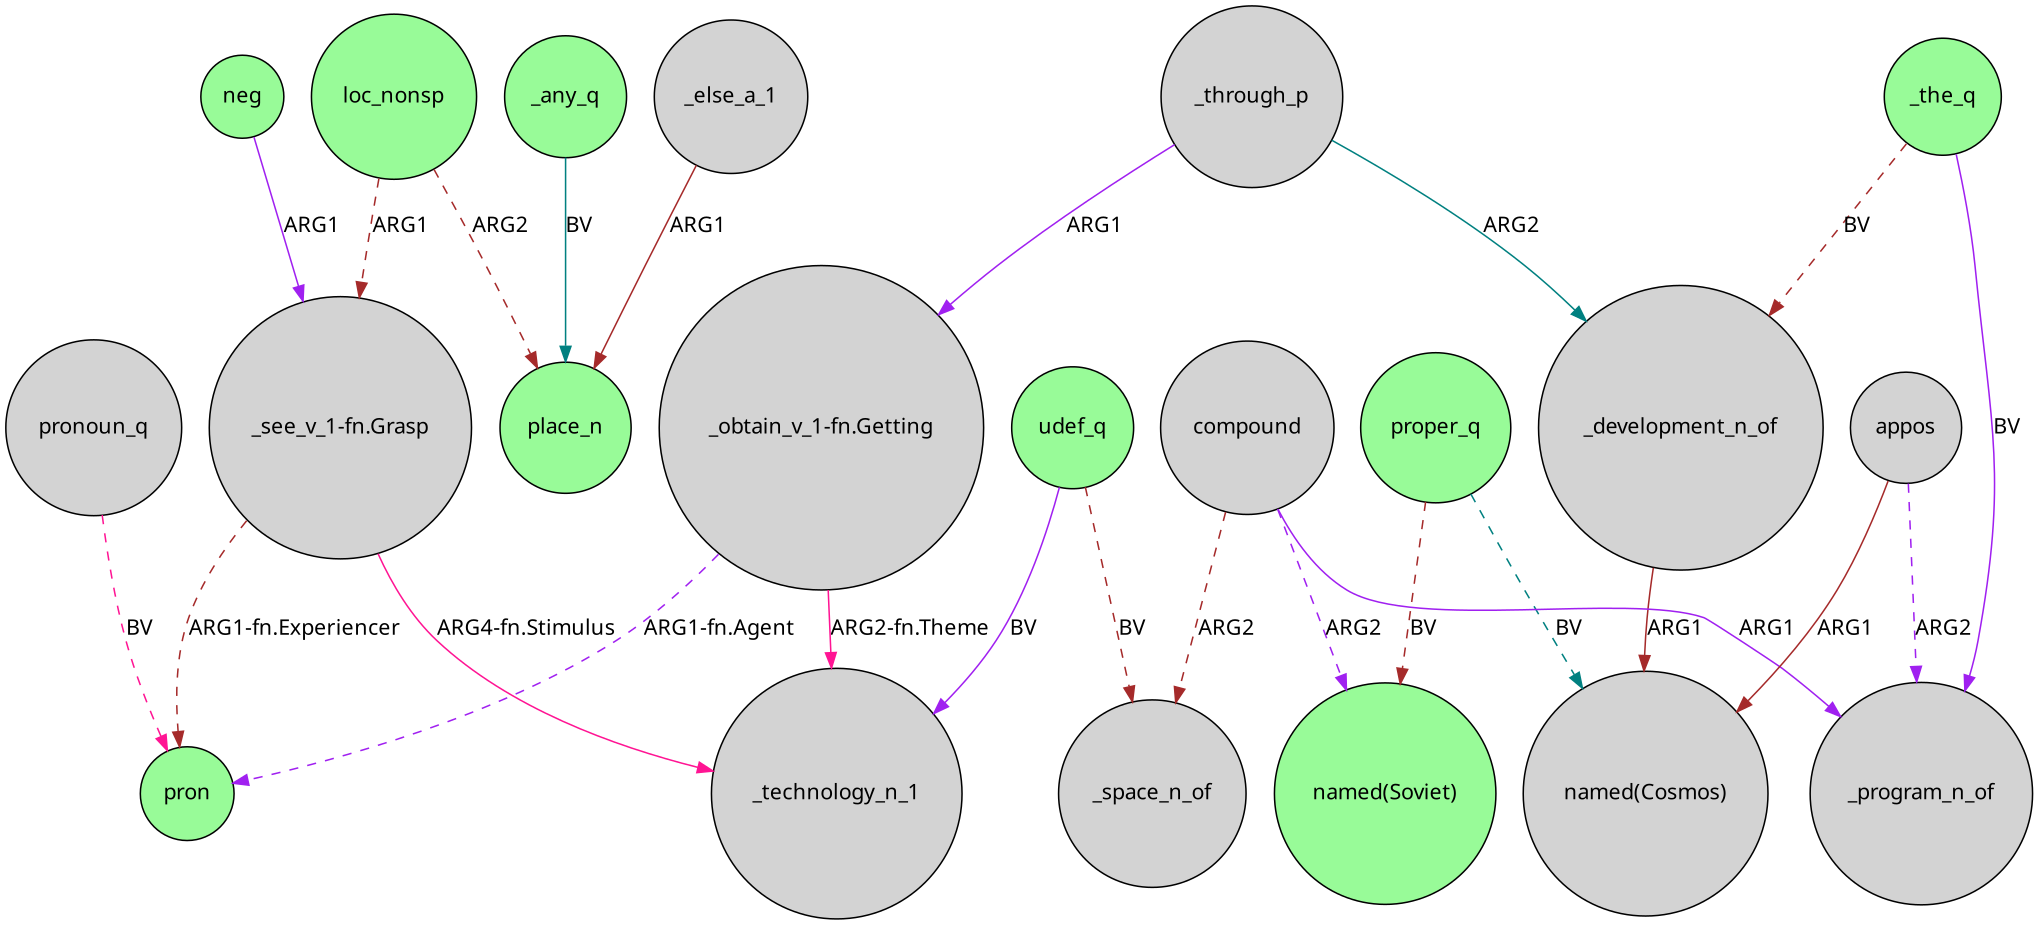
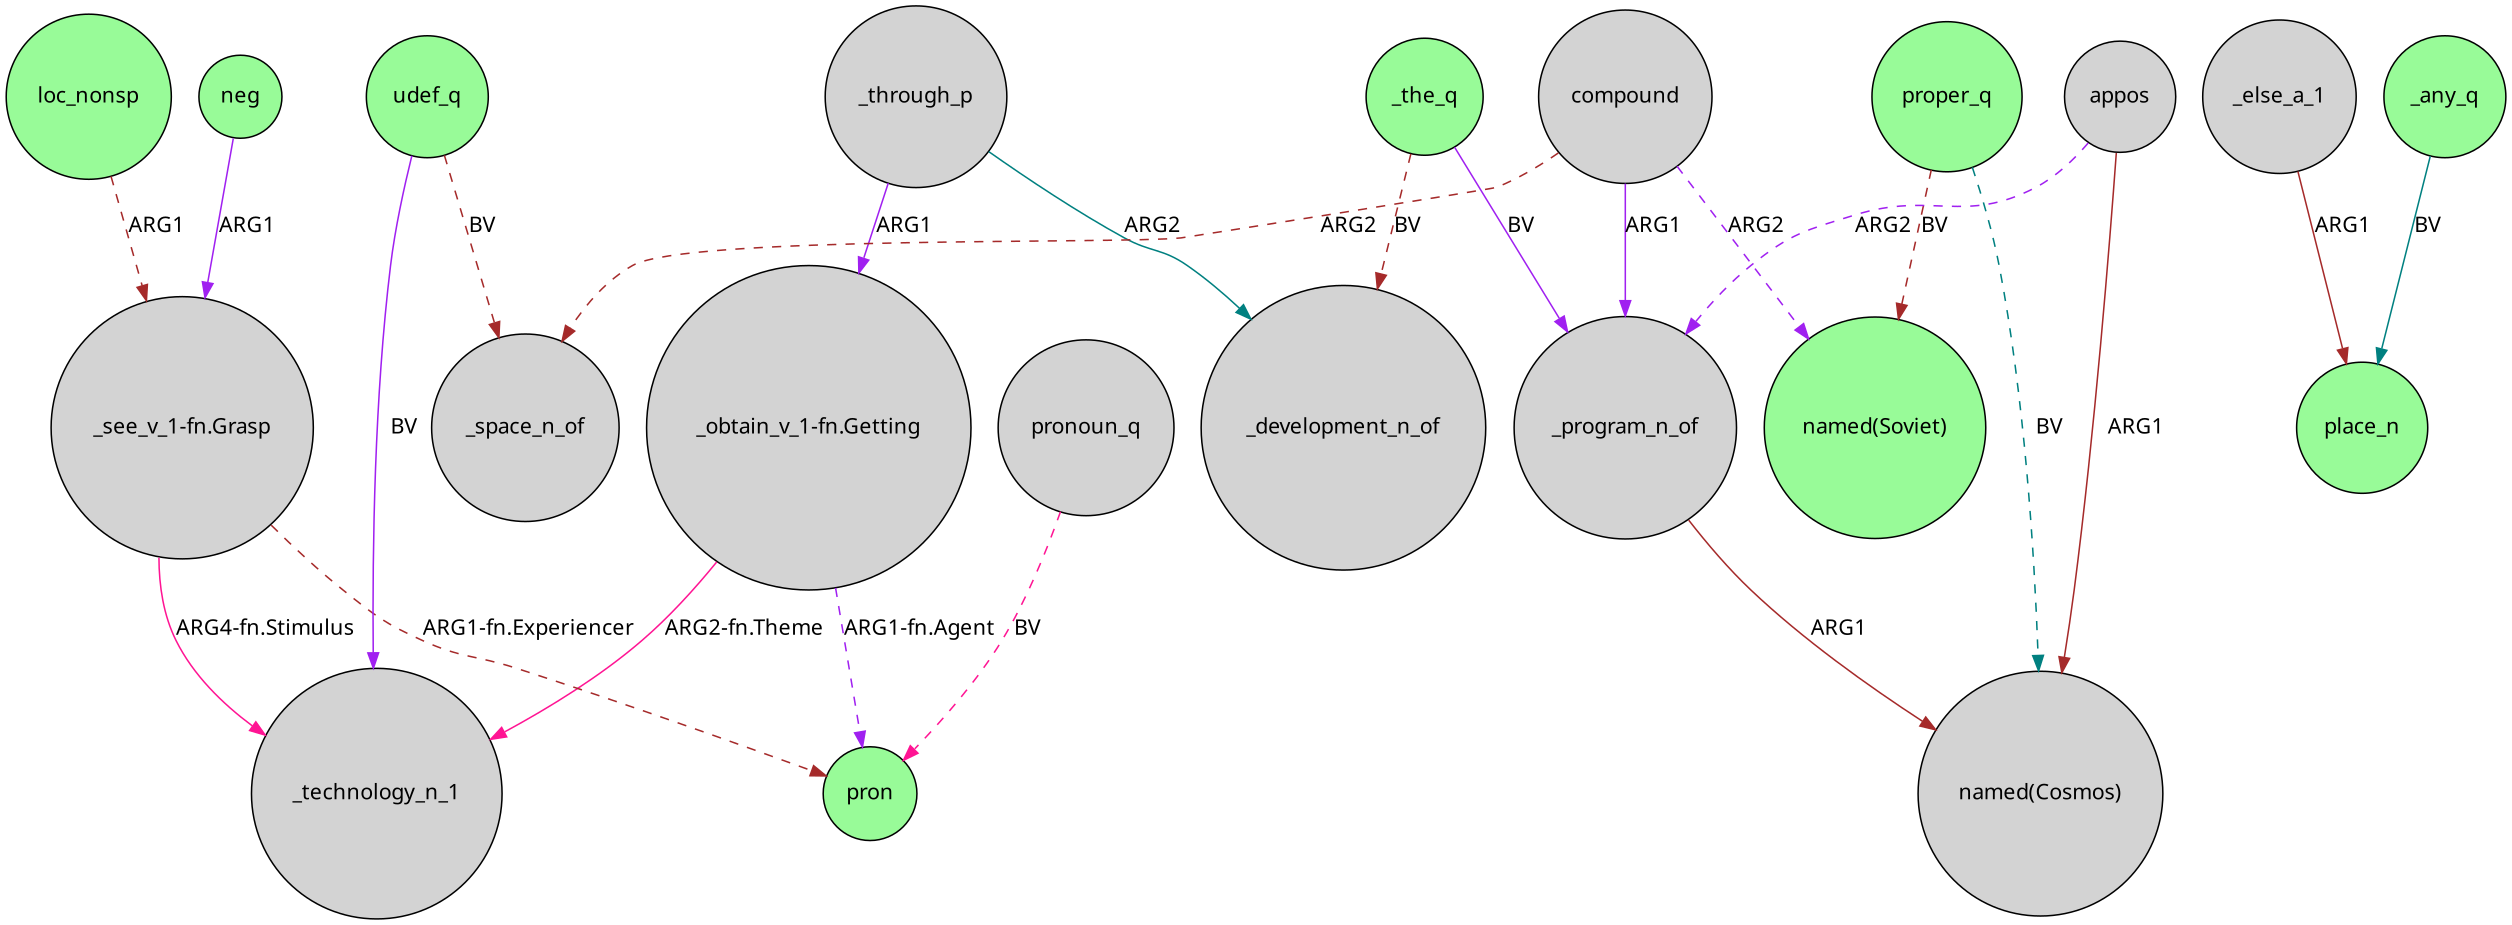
edge "loc_nonsp" -> "place_n": removed, label "ARG2"
edge "_development_n_of" -> "named(Cosmos)": now "_program_n_of" -> "named(Cosmos)"
